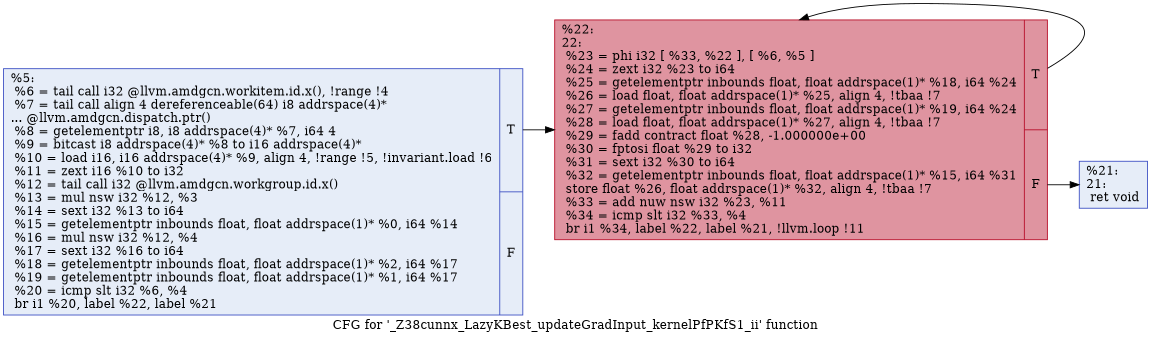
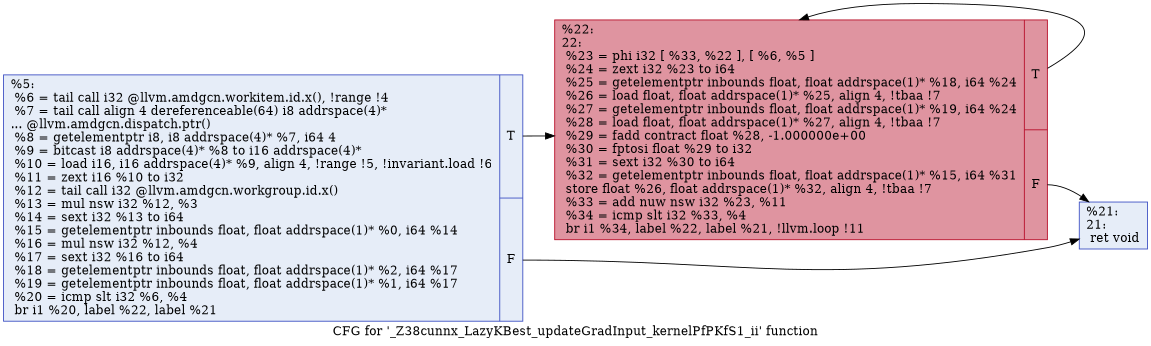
edge "%5:" -> "%21:": added
